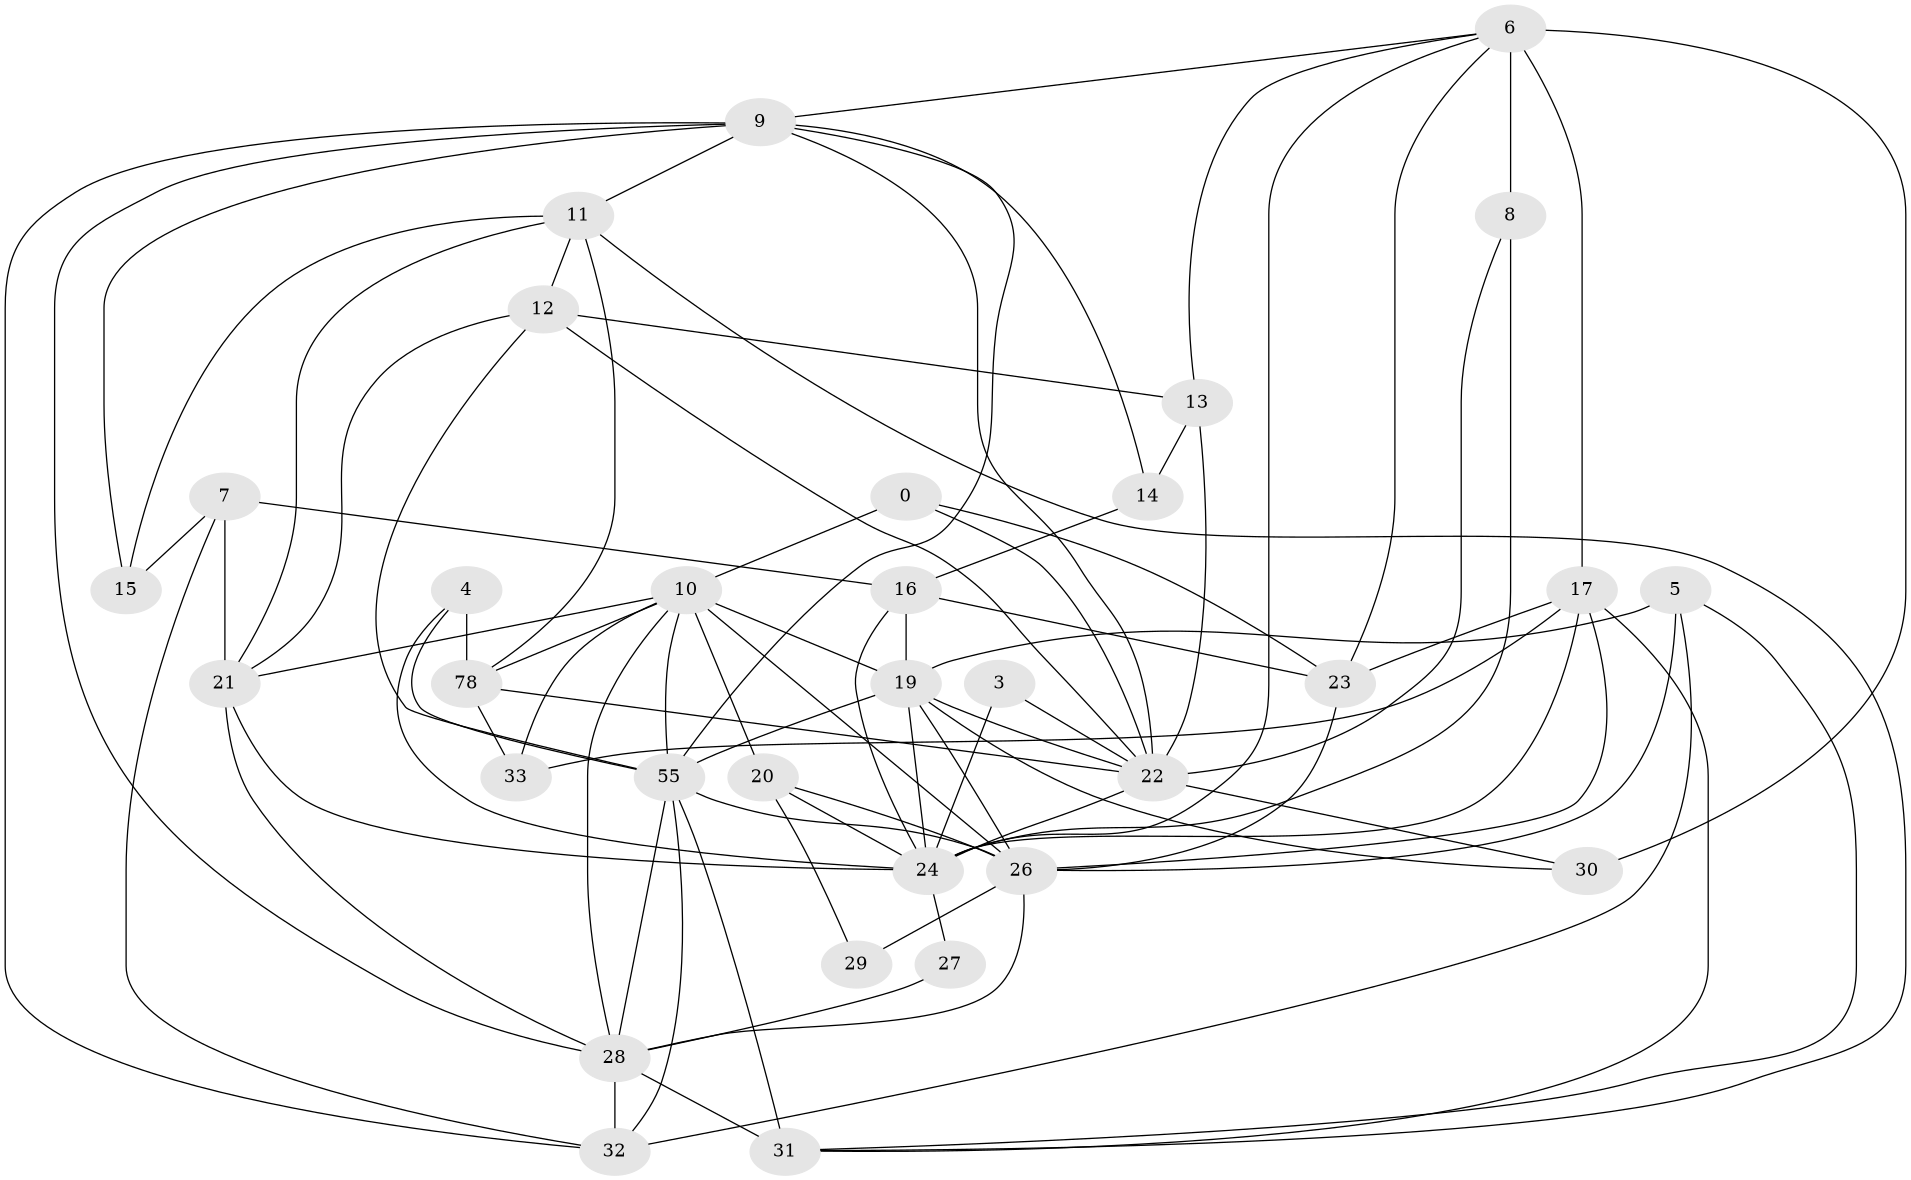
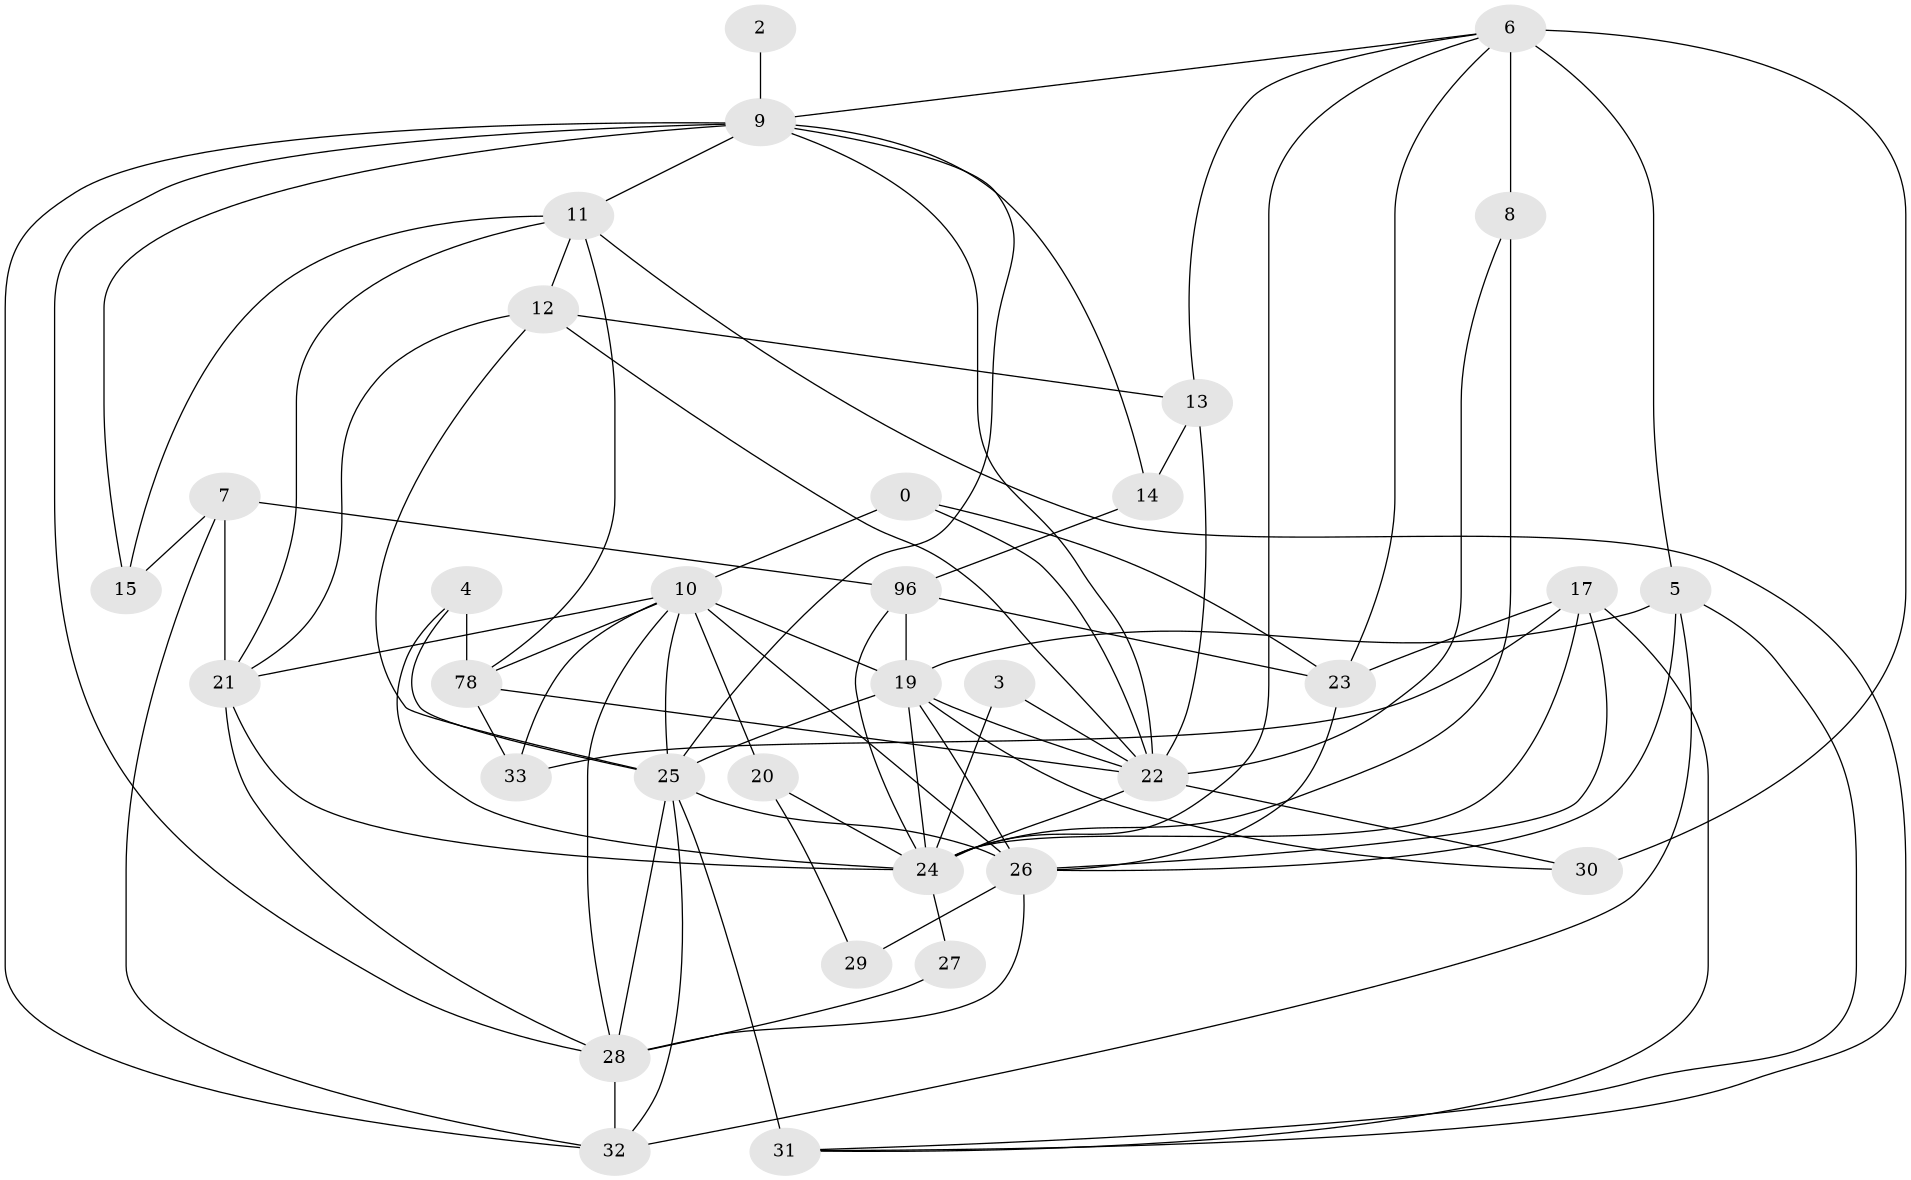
node "2": added
edge "6" -- "17": now "6" -- "5"
node "16": label "16" -> "96"
node "55": label "55" -> "25"
edge "20" -- "26": removed
edge "28" -- "31": removed
